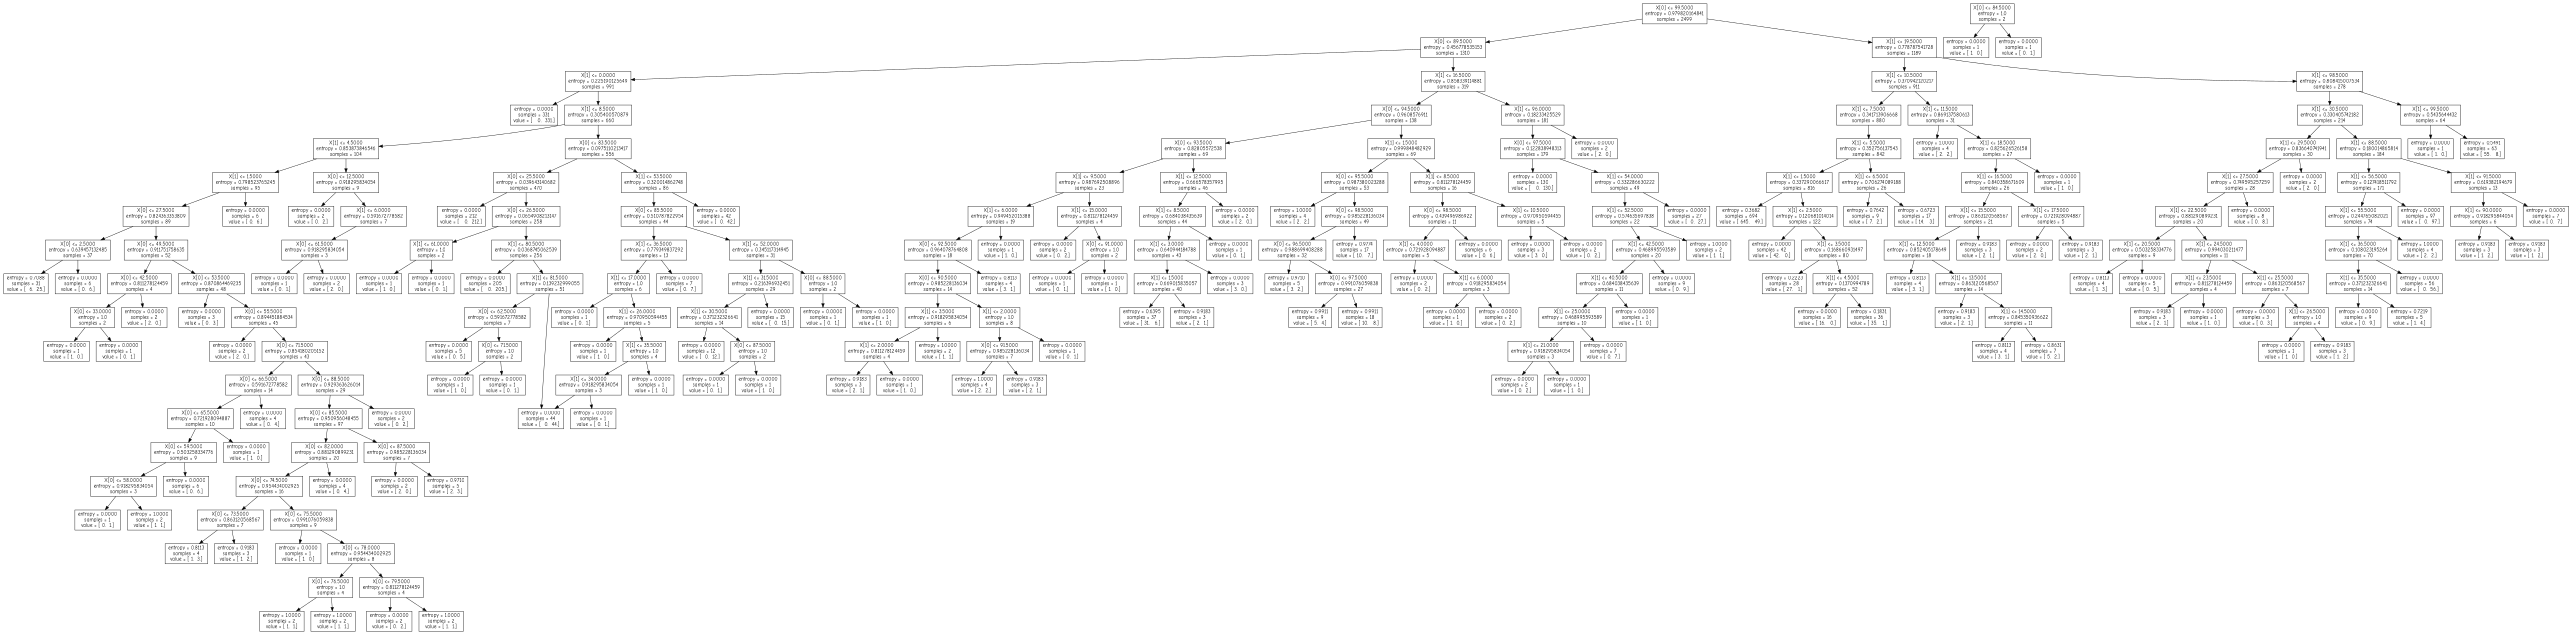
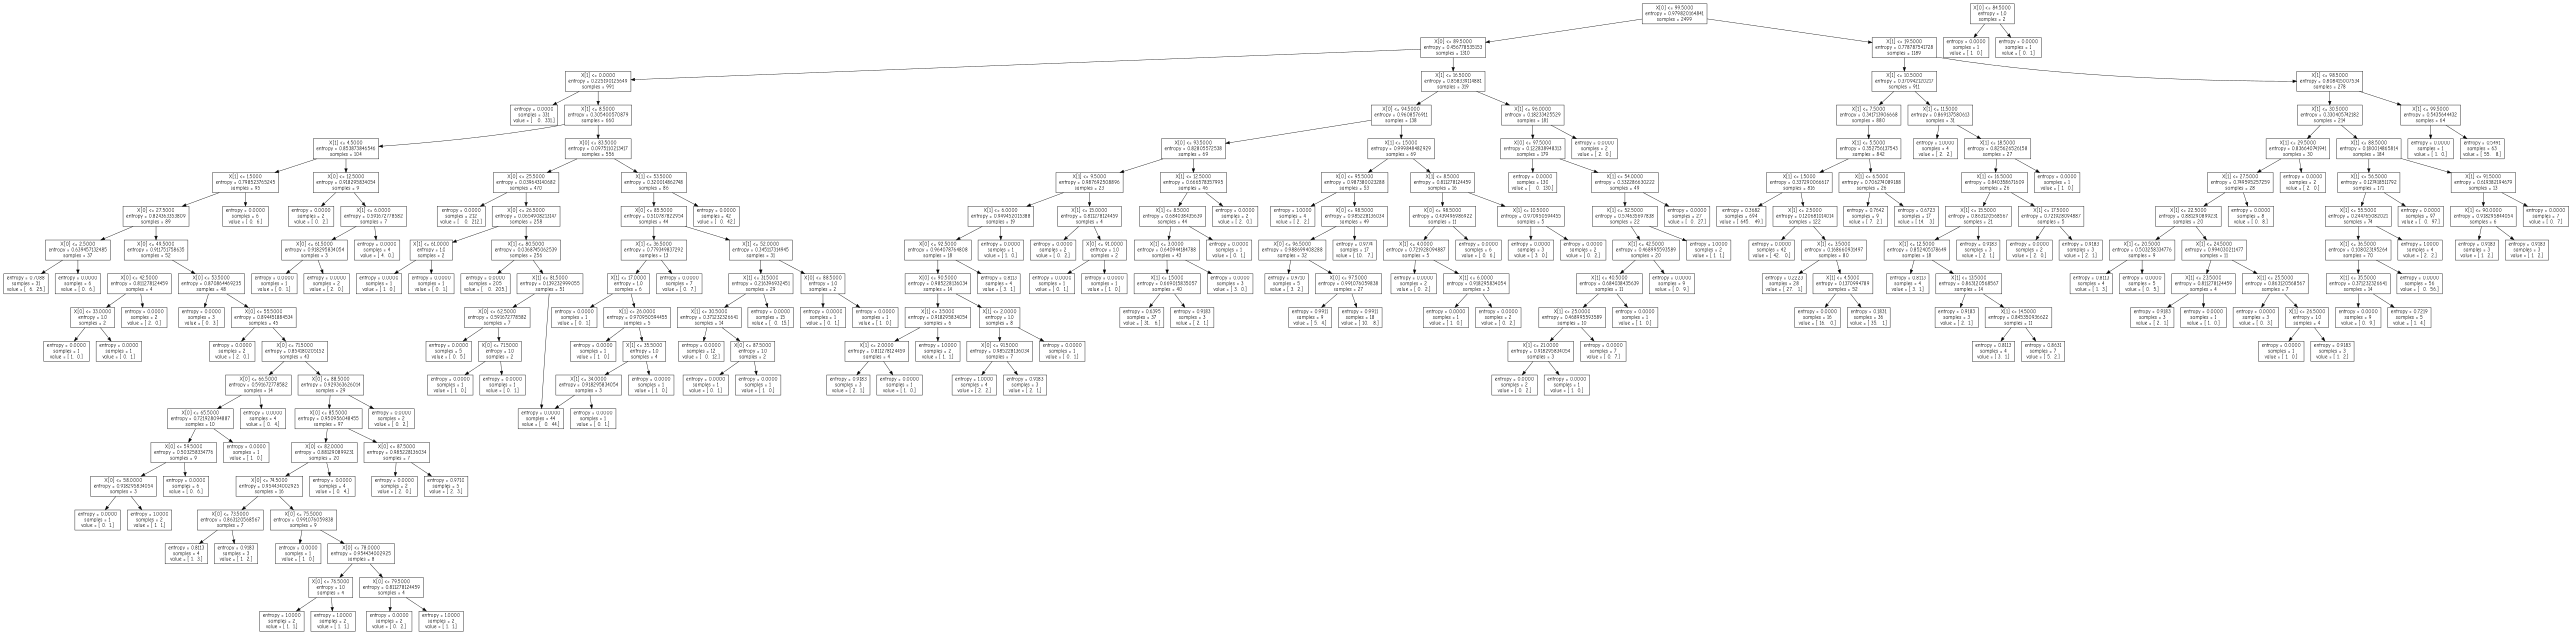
node "entropy = 0.0000 samples = 4 value = [ 4.  0.]": added
edge "X[0] <= 49.5000 entropy = 0.911751758635 samples = 52" -> "X[0] <= 42.5000 entropy = 0.811278124459 samples = 4": removed
